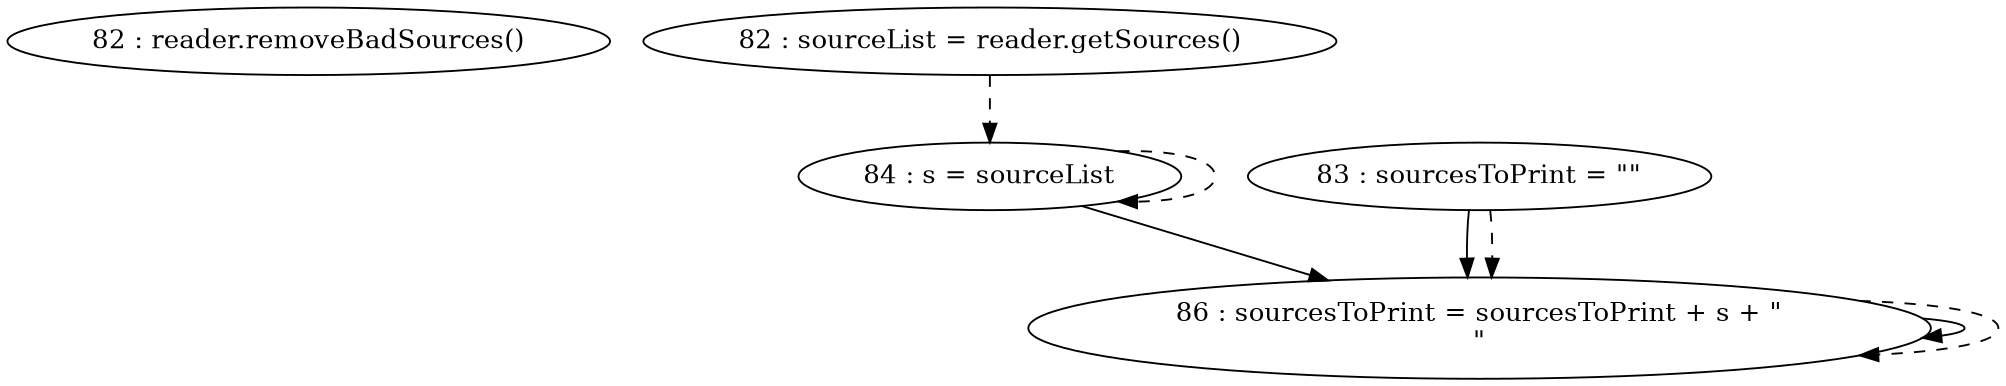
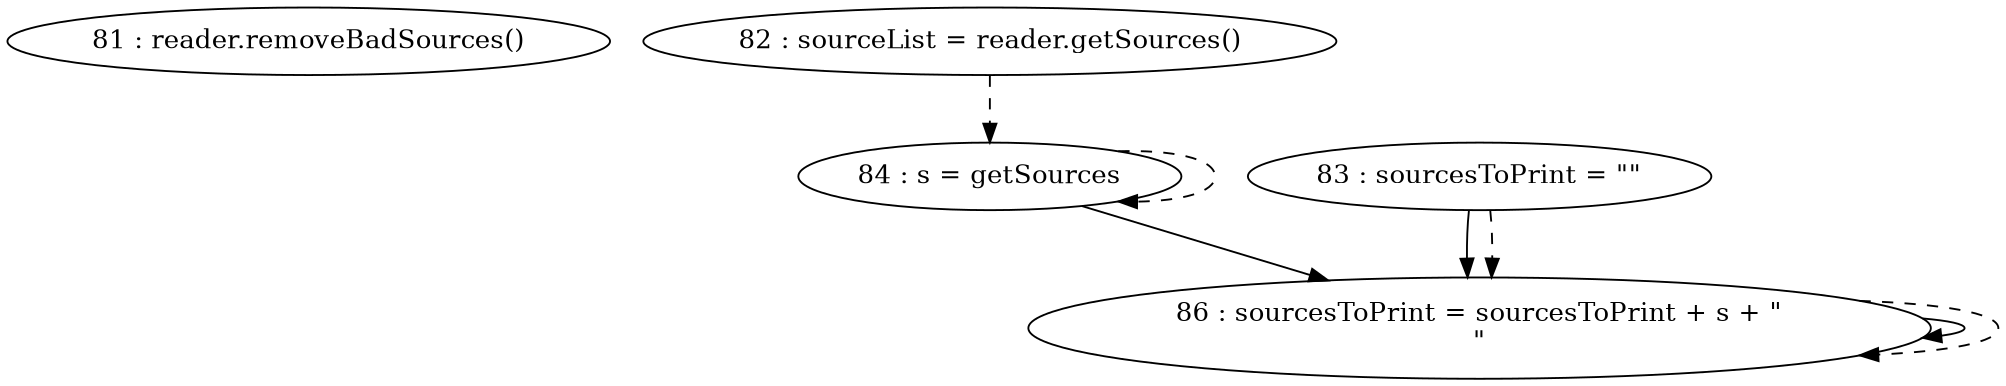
node "82 : reader.removeBadSources()": label "82 : reader.removeBadSources()" -> "81 : reader.removeBadSources()"
node "84 : s = sourceList": label "84 : s = sourceList" -> "84 : s = getSources"
